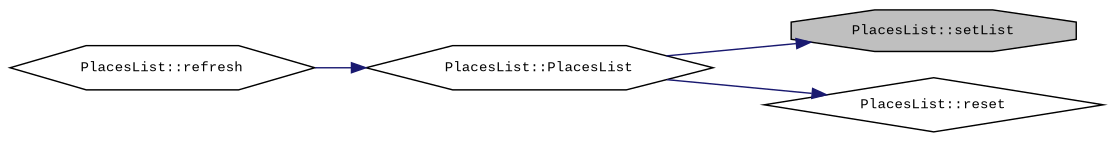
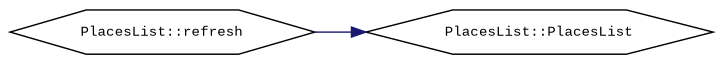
node "PlacesList::setList": removed
node "PlacesList::reset": removed
